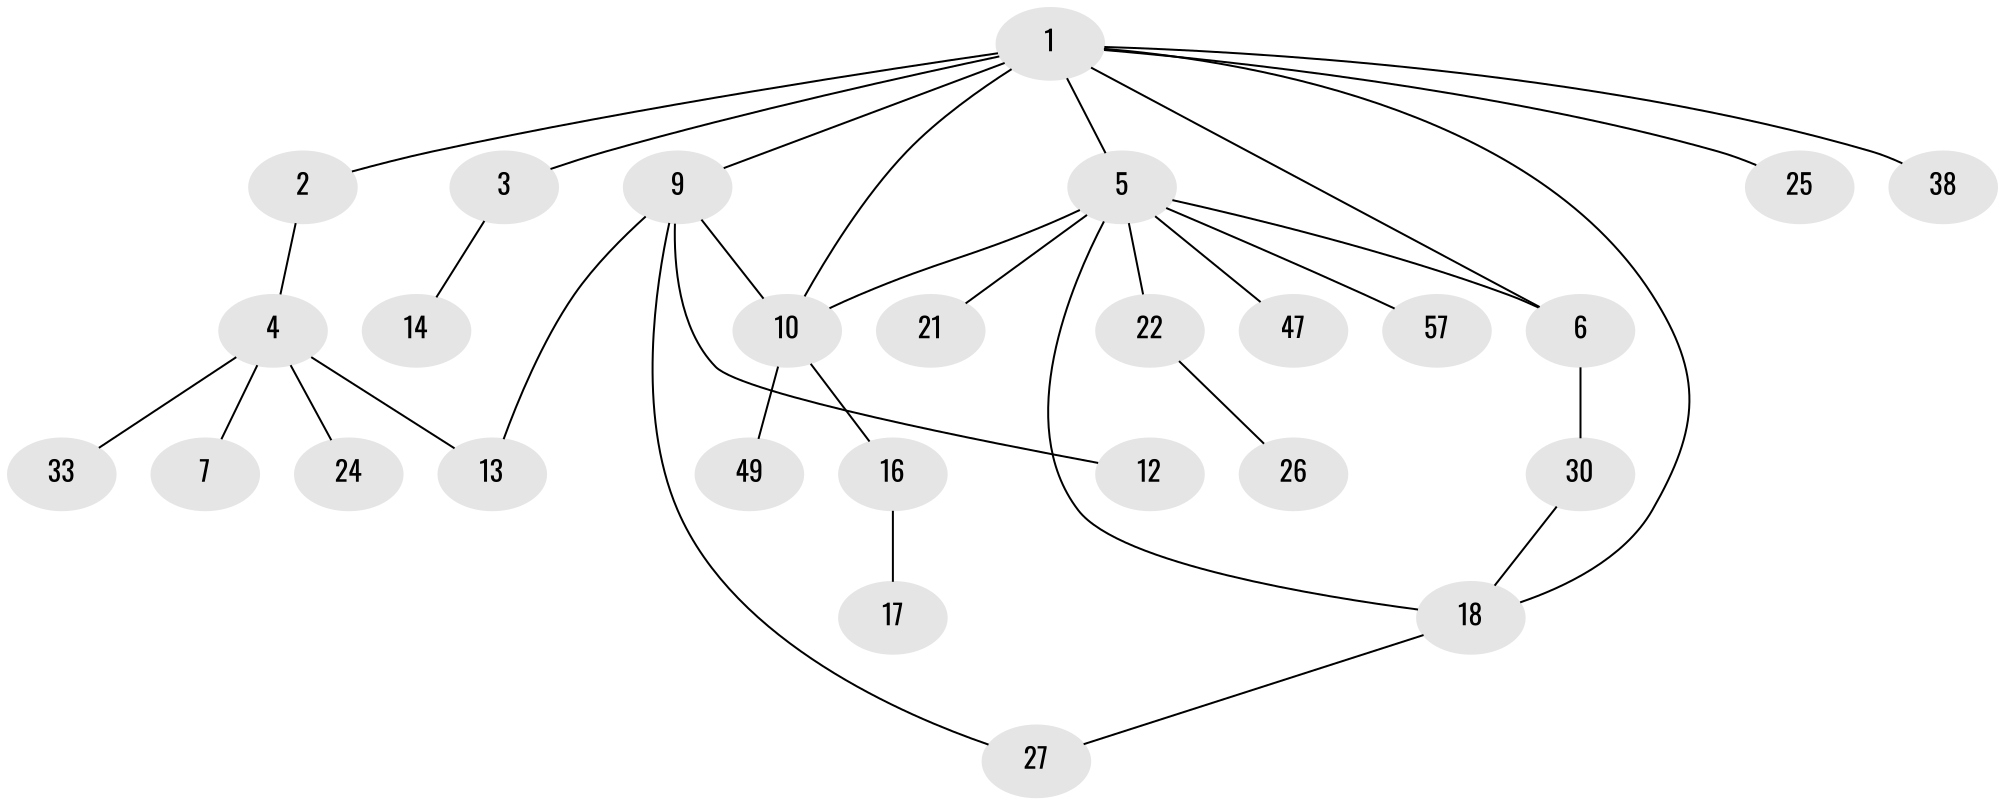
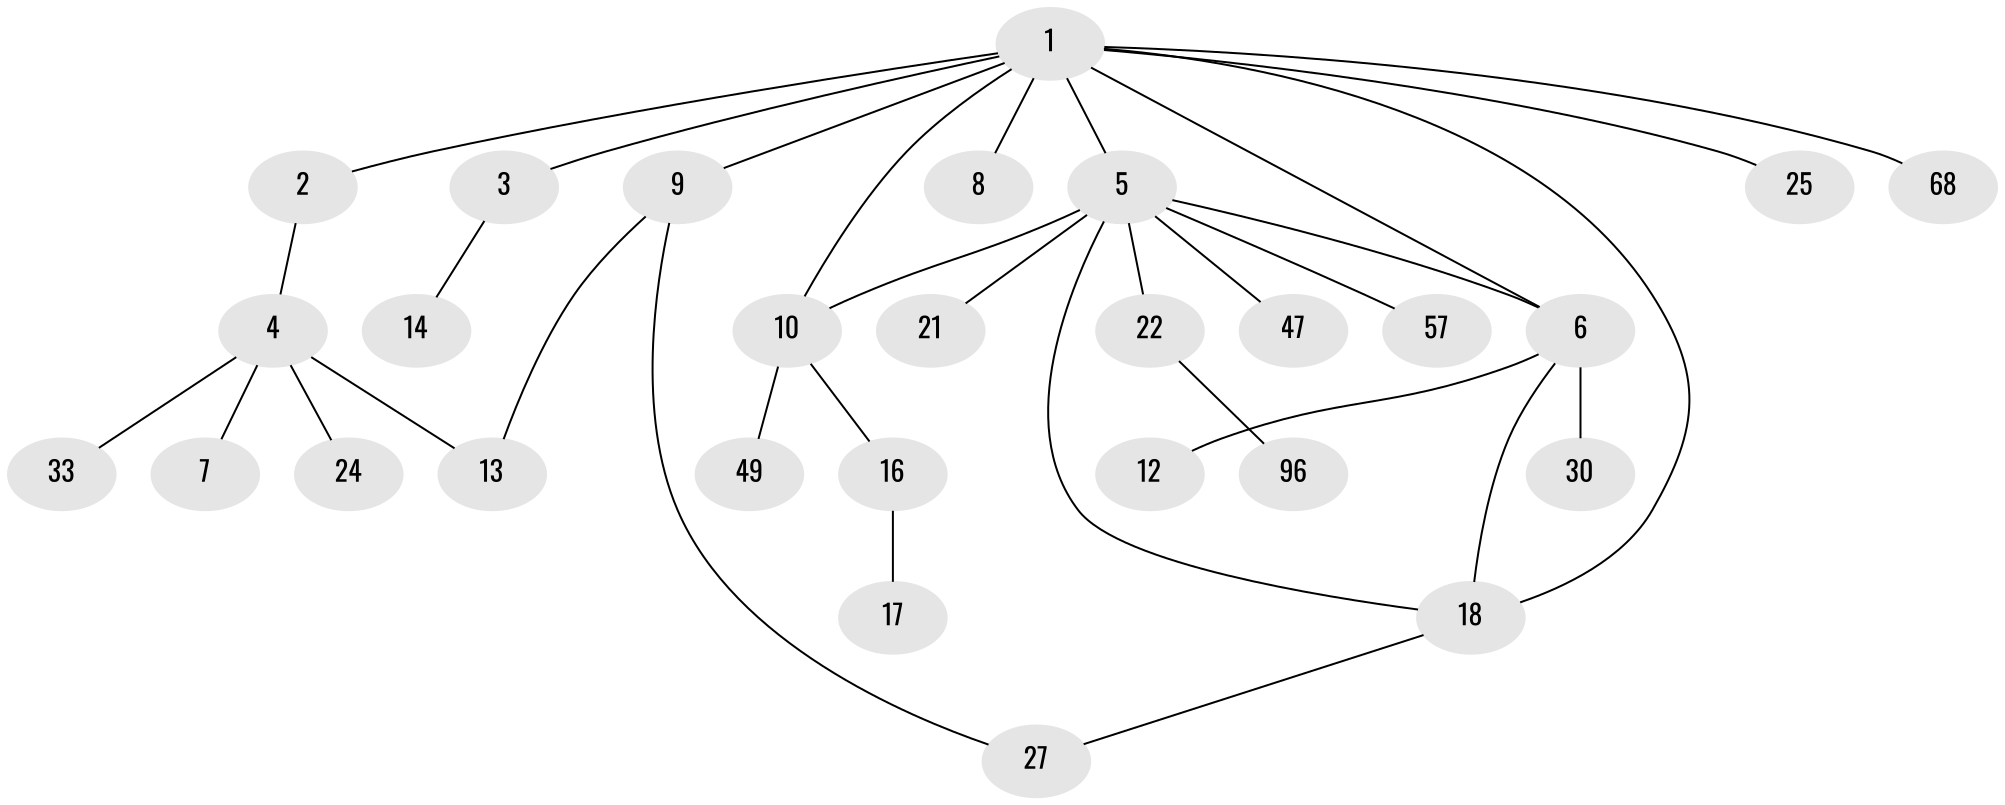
node "8": added
node "38": label "38" -> "68"
edge "9" -- "10": removed
edge "9" -- "12": now "6" -- "12"
node "26": label "26" -> "96"
edge "30" -- "18": now "6" -- "18"
